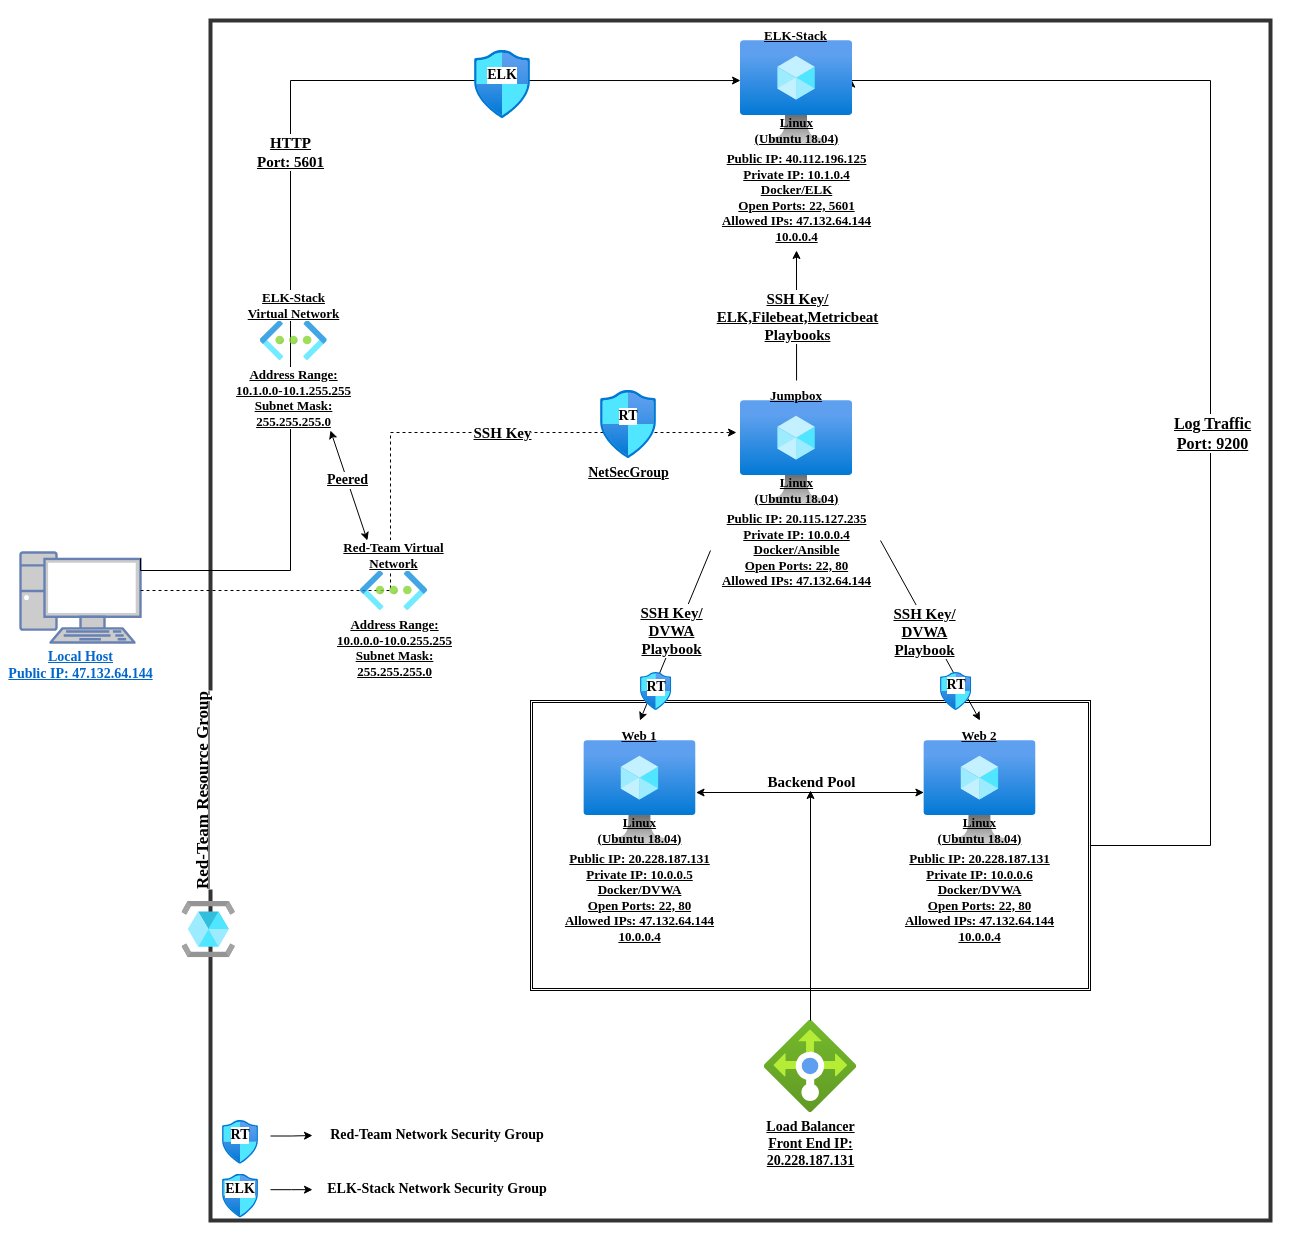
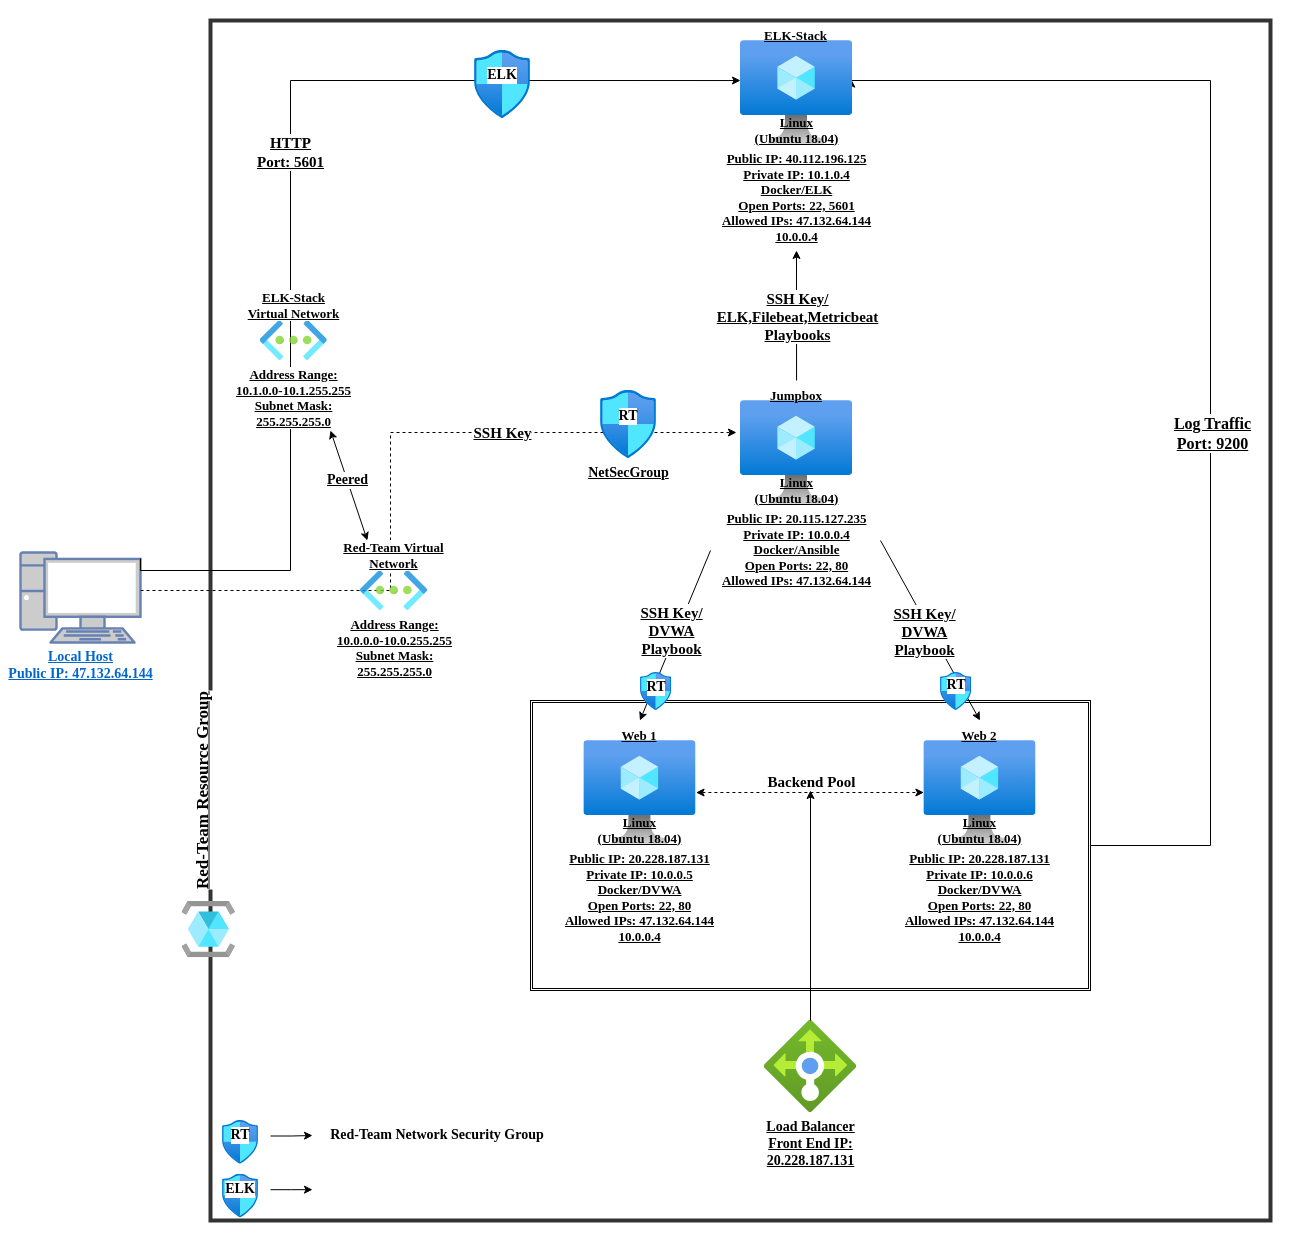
edge "Public IP: 20.228.187.131 Private IP: 10.0.0.5 Docker/DVWA Open Ports: 22, 80 Allowed IPs: 47.132.64.144 10.0.0.4" -- "Public IP: 20.228.187.131 Private IP: 10.0.0.6 Docker/DVWA Open Ports: 22, 80 Allowed IPs: 47.132.64.144 10.0.0.4": style solid -> dashed
node "ELK-Stack Network Security Group": removed
